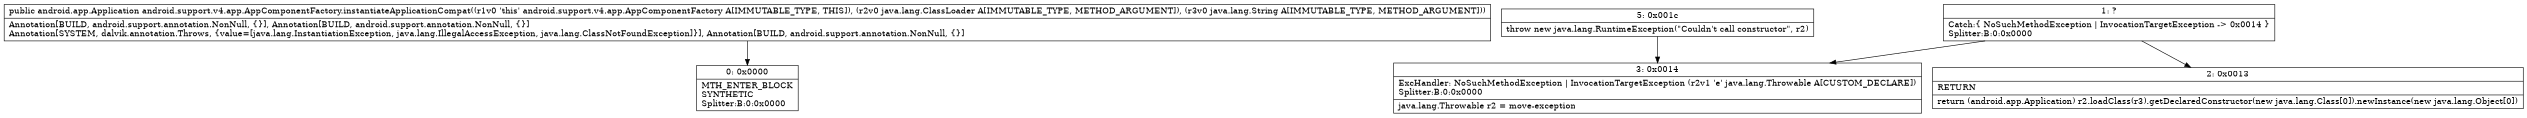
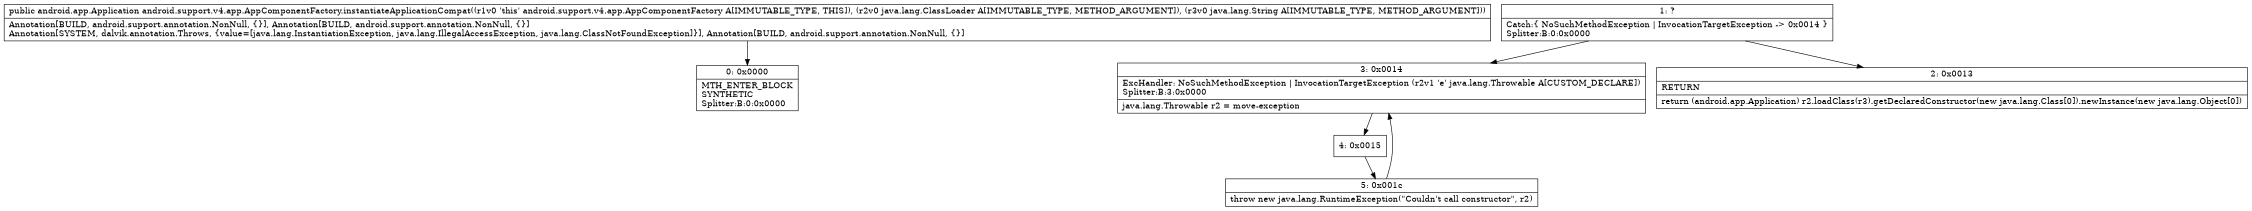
node "3: 0x0014": text "Splitter:B:0:0x0000" -> "Splitter:B:3:0x0000"
node "4: 0x0015": added
